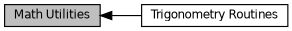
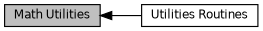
node "Trigonometry Routines": label "Trigonometry Routines" -> "Utilities Routines"
